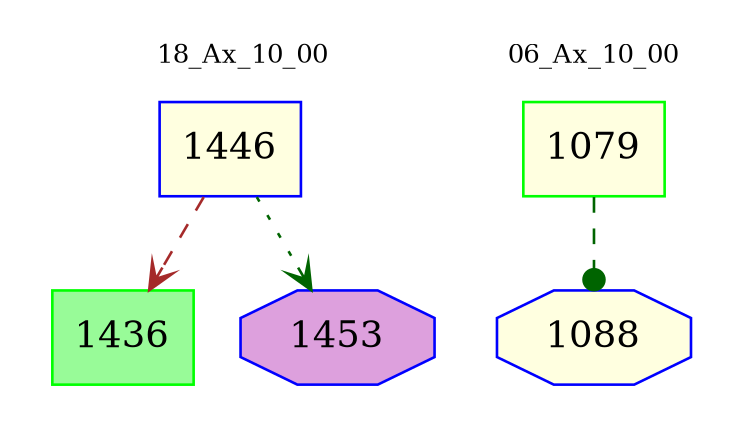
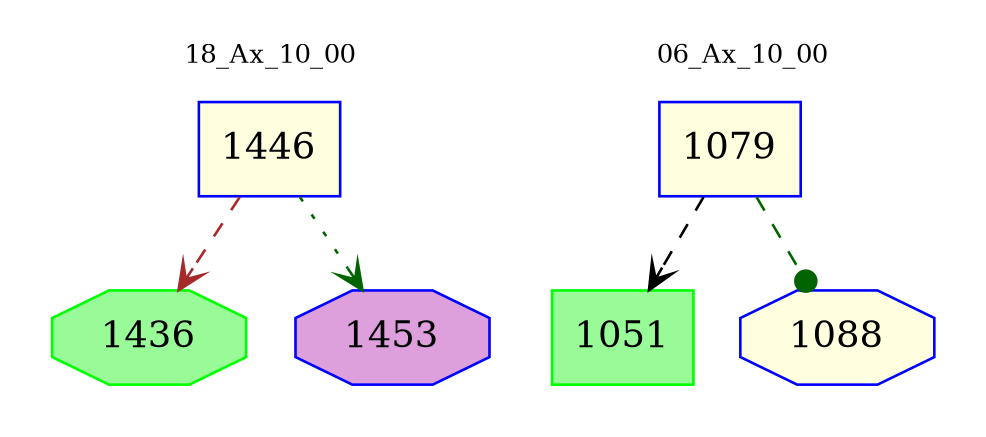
node "1079": color green -> blue
node "1436": shape box -> octagon
node "1051": added
